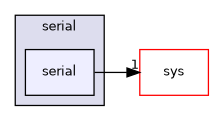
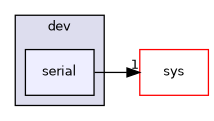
cluster "serial": label "serial" -> "dev"
